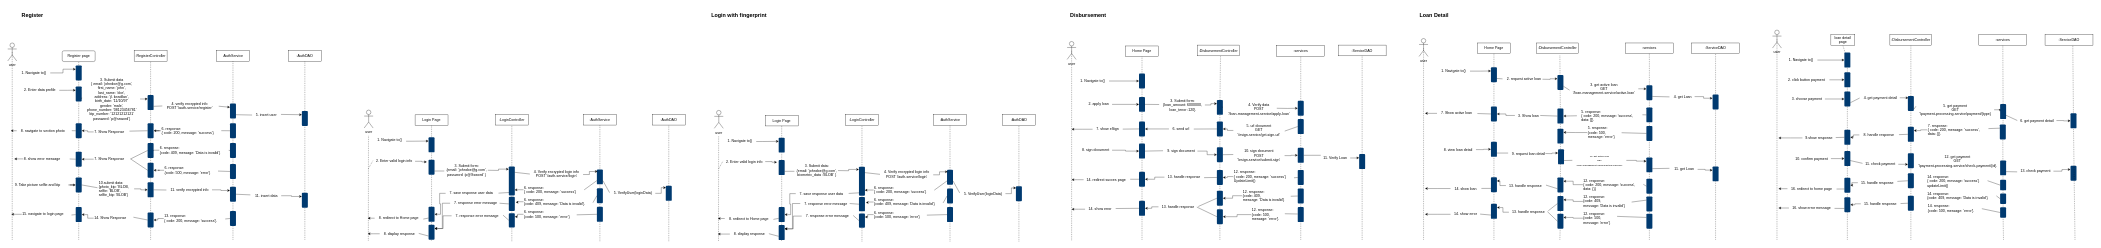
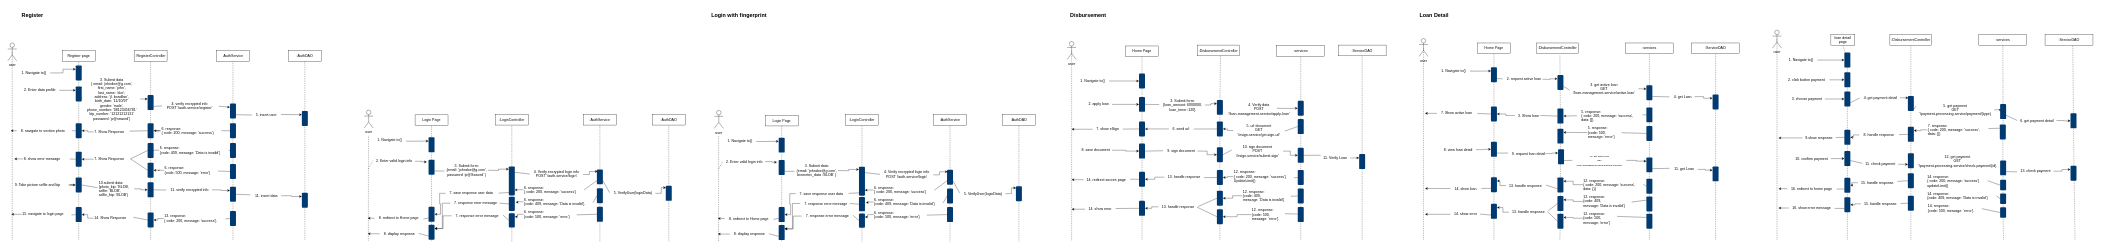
node "Register page": shape rounded rectangle -> rectangle
node "8. sign document": label "8. sign document" -> "8. save document"
node "10. sign document POST '/esign-service/submit-sign'": moved (1259, 156) -> (1258, 151)
